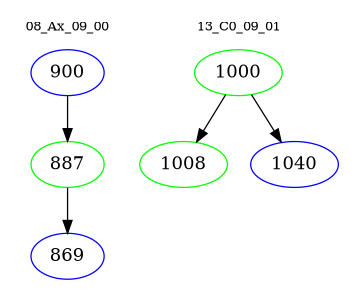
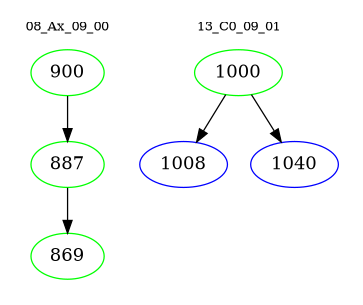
node "900": color blue -> green
node "1008": color green -> blue
node "869": color blue -> green
